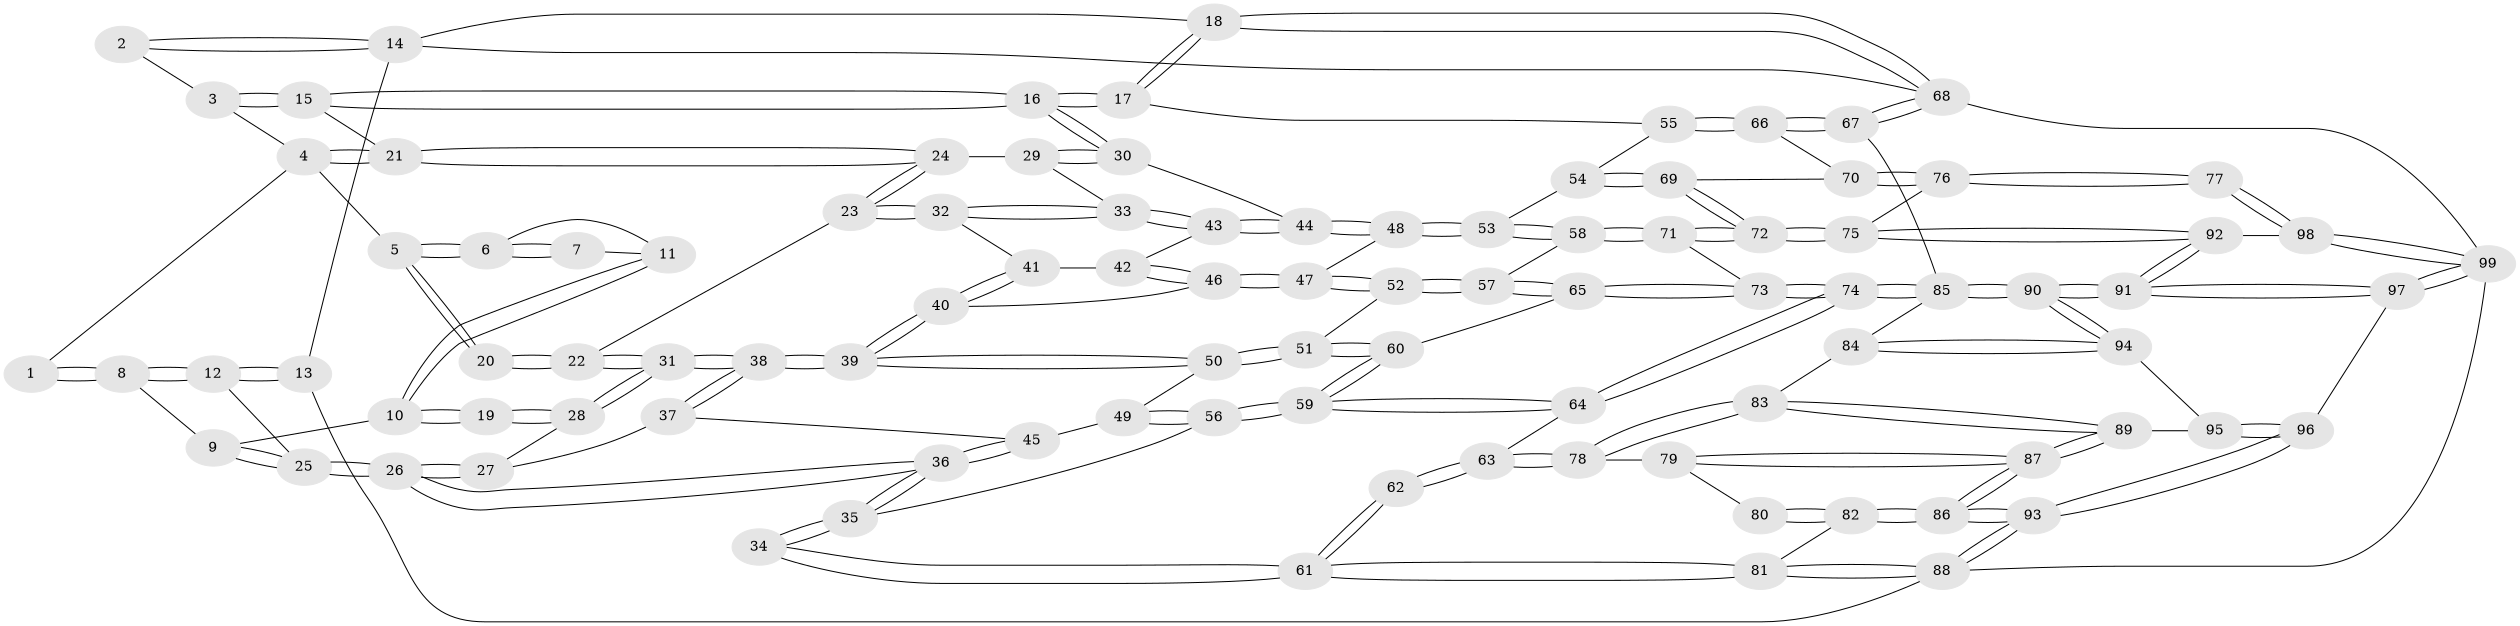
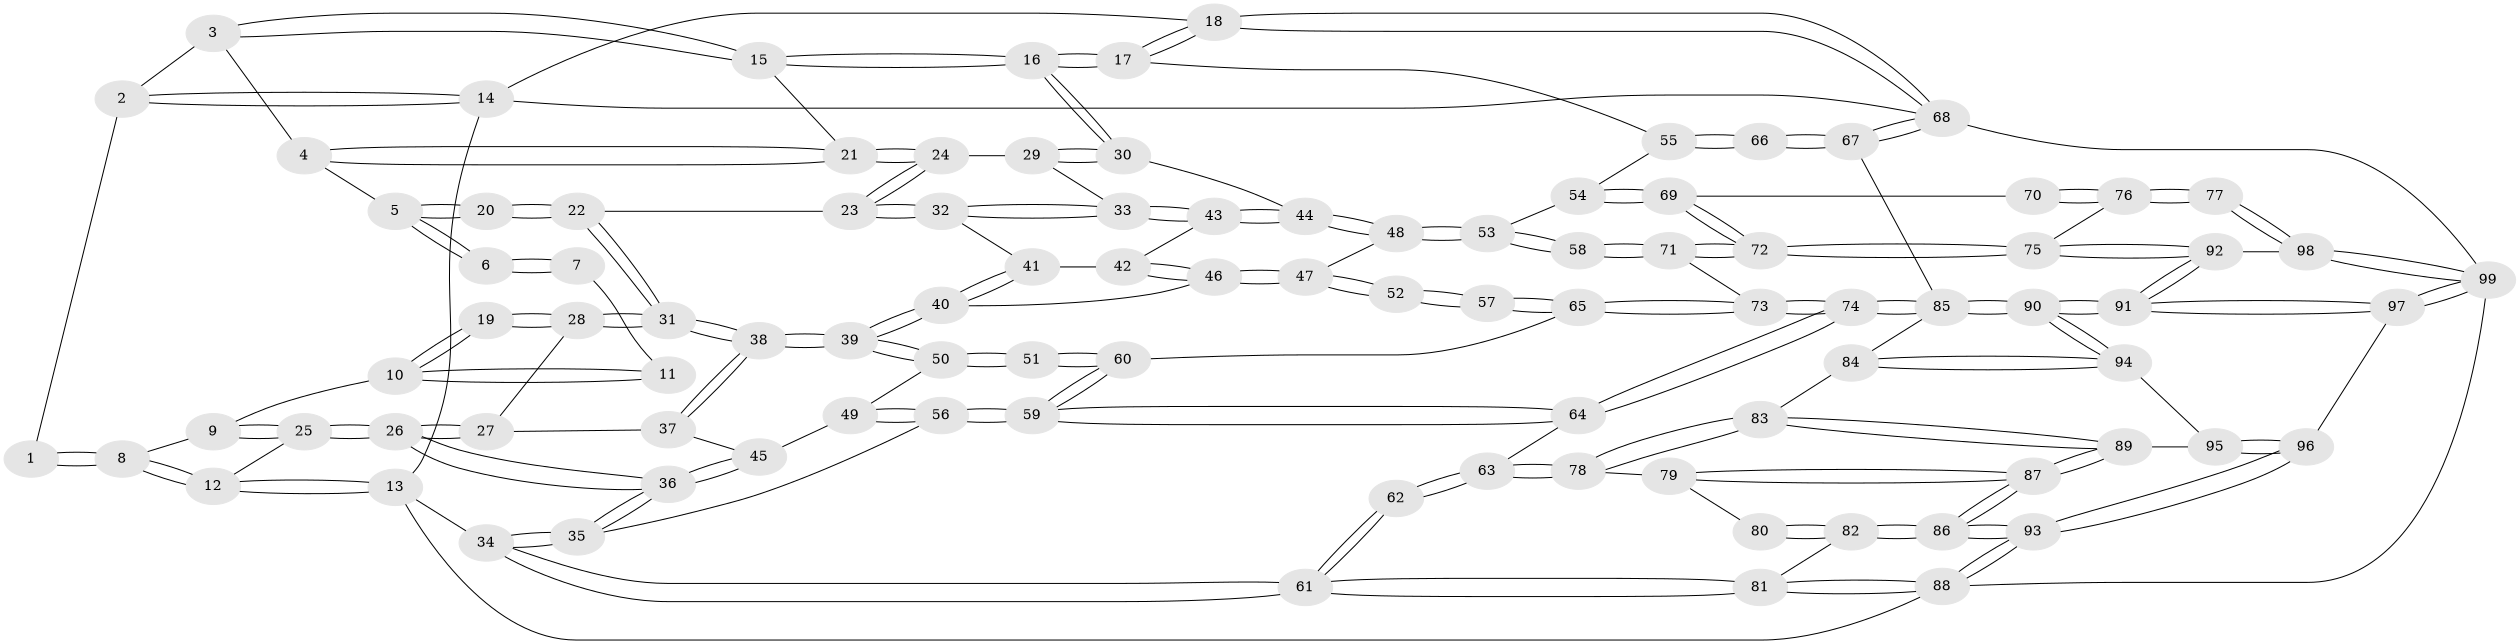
edge "66" -- "70": removed
edge "6" -- "11": removed
edge "58" -- "57": removed
edge "4" -- "1": now "2" -- "1"
edge "52" -- "51": removed
edge "13" -- "34": added
